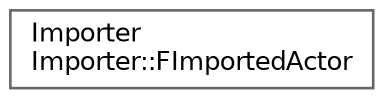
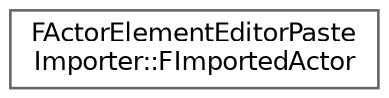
node "Importer Importer::FImportedActor": label "Importer Importer::FImportedActor" -> "FActorElementEditorPaste Importer::FImportedActor"
